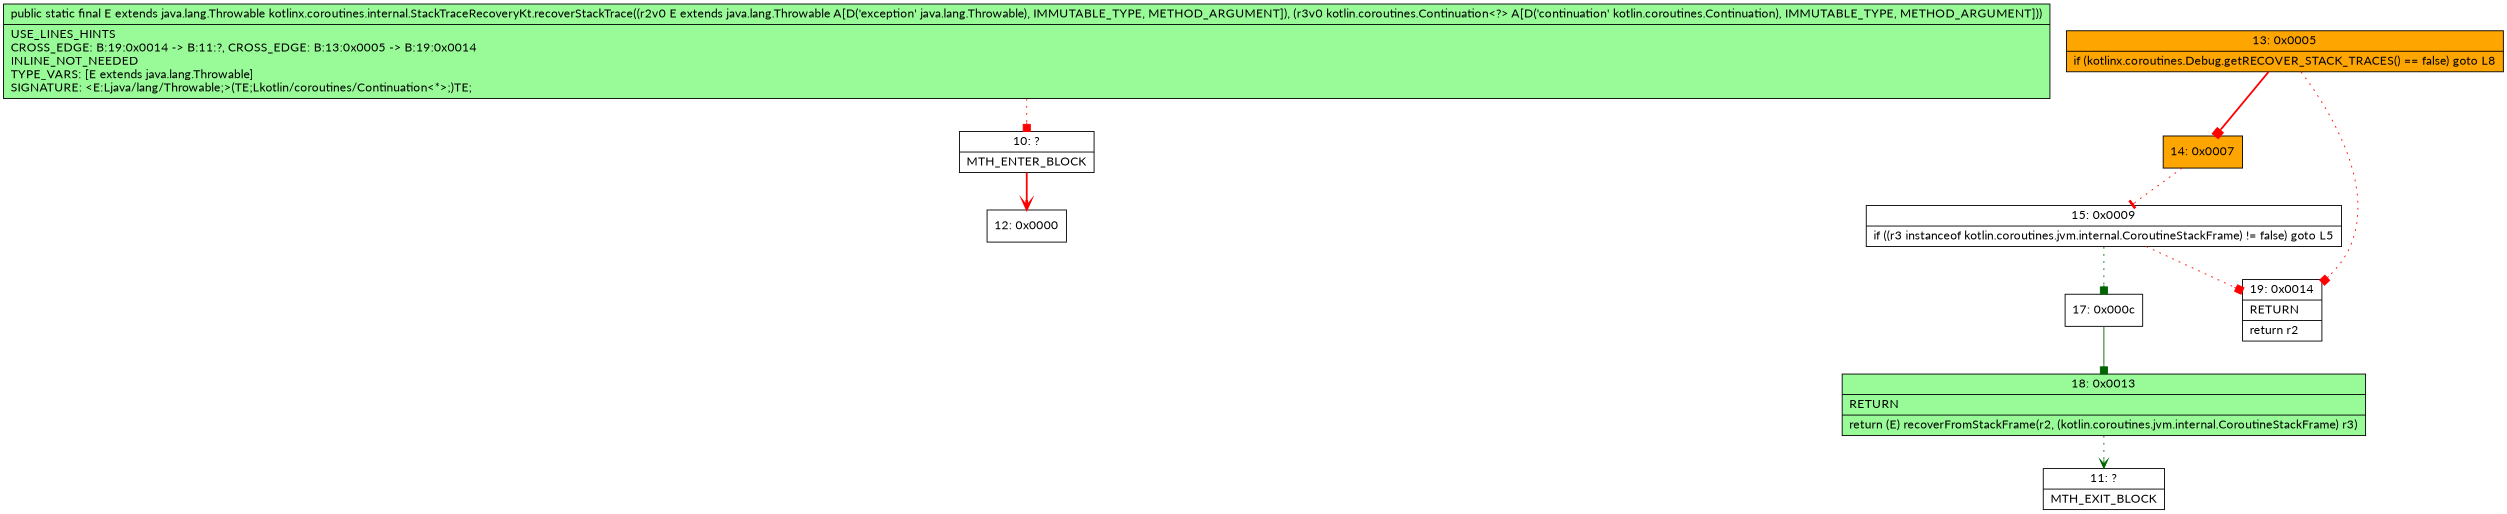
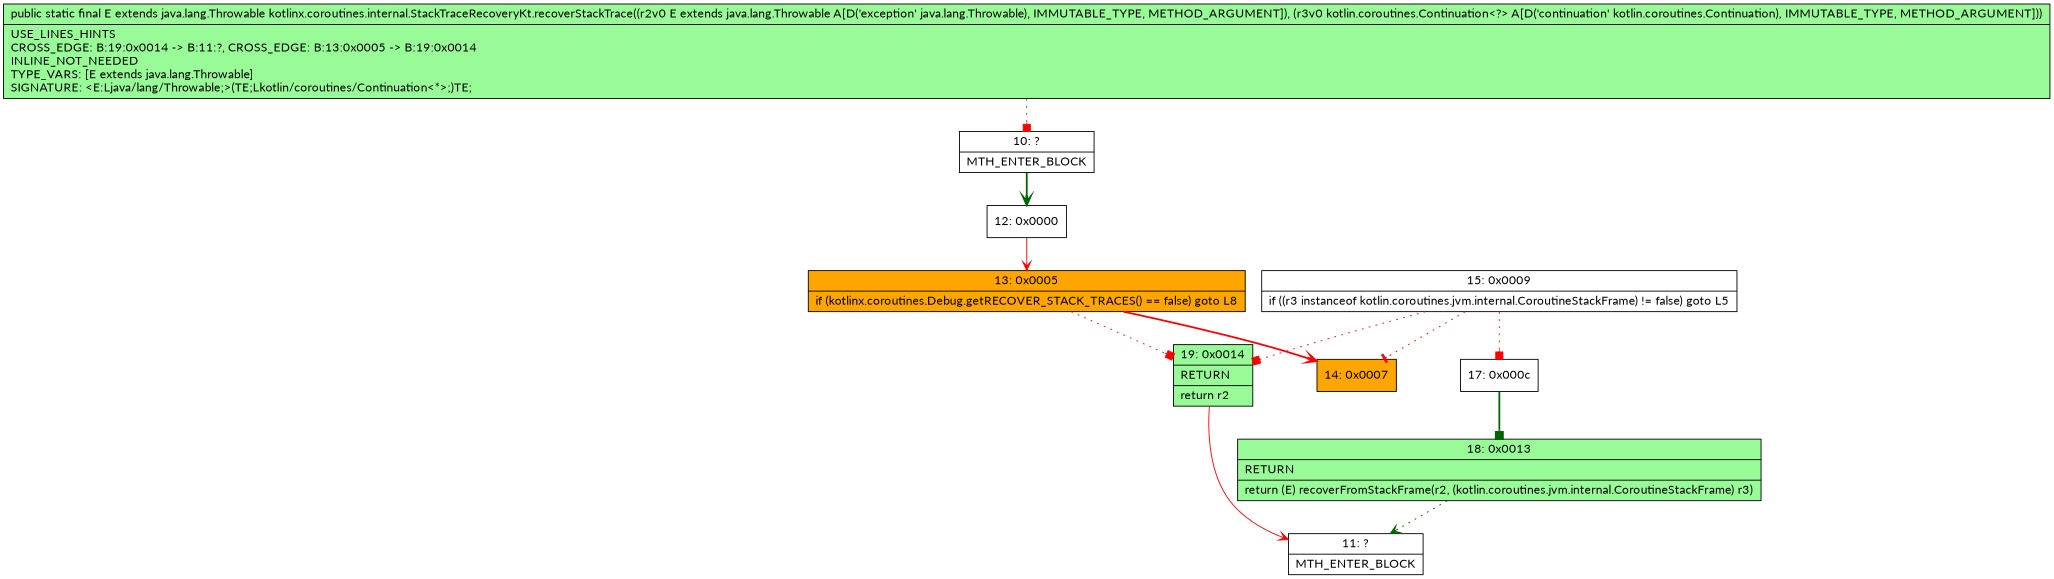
edge "13: 0x0005" -> "14: 0x0007": arrowhead box -> vee
edge "14: 0x0007" -> "15: 0x0009": reversed
edge "10: ?" -> "12: 0x0000": color red -> darkgreen
edge "12: 0x0000" -> "13: 0x0005": added
edge "15: 0x0009" -> "17: 0x000c": color darkgreen -> red
node "19: 0x0014": fillcolor white -> palegreen
edge "17: 0x000c" -> "18: 0x0013": style solid -> bold
edge "19: 0x0014" -> "11: ?": added
node "11: ?": text "MTH_EXIT_BLOCK" -> "MTH_ENTER_BLOCK"
